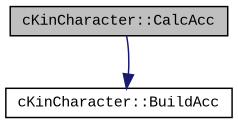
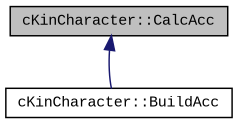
edge "cKinCharacter::CalcAcc" -> "cKinCharacter::BuildAcc": reversed
